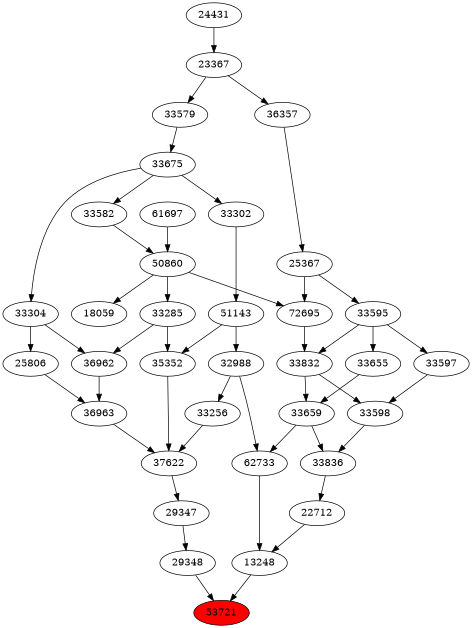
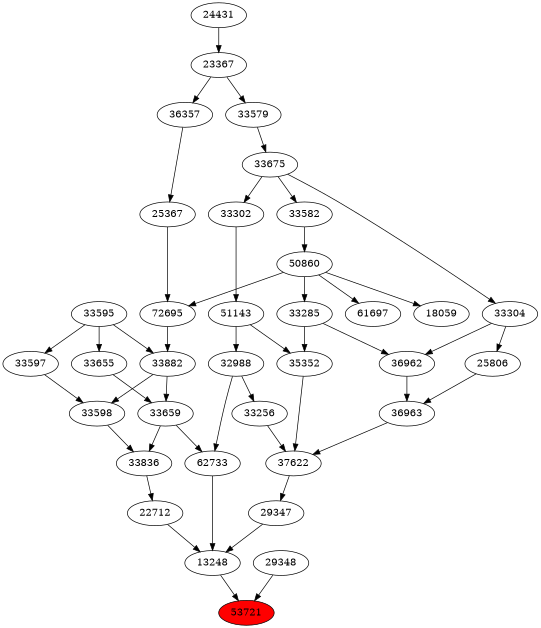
edge "61697" -> "50860": reversed
edge "25367" -> "33595": removed
node "33832": label "33832" -> "33882"
edge "29347" -> "29348": now "29347" -> "13248"
